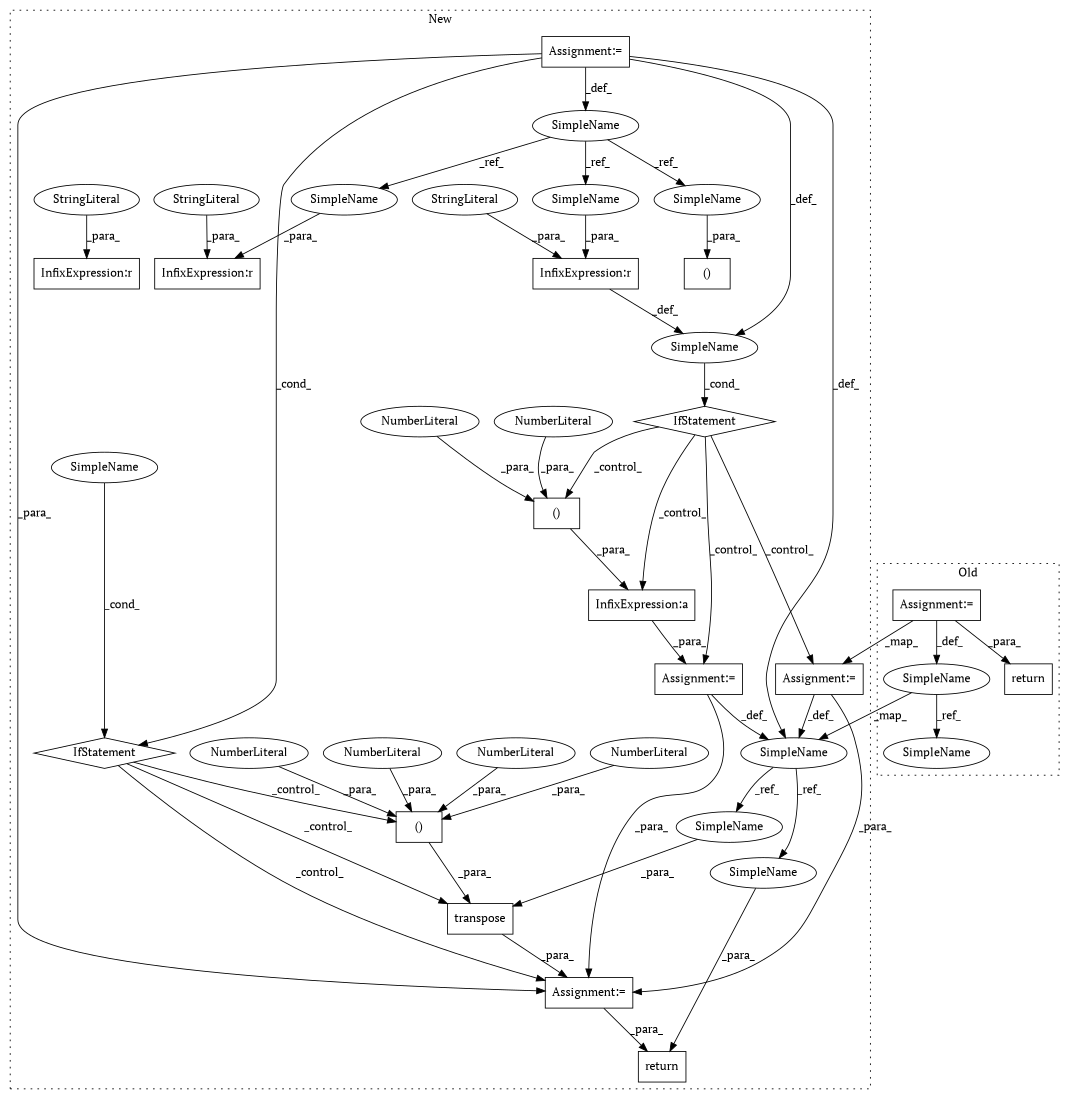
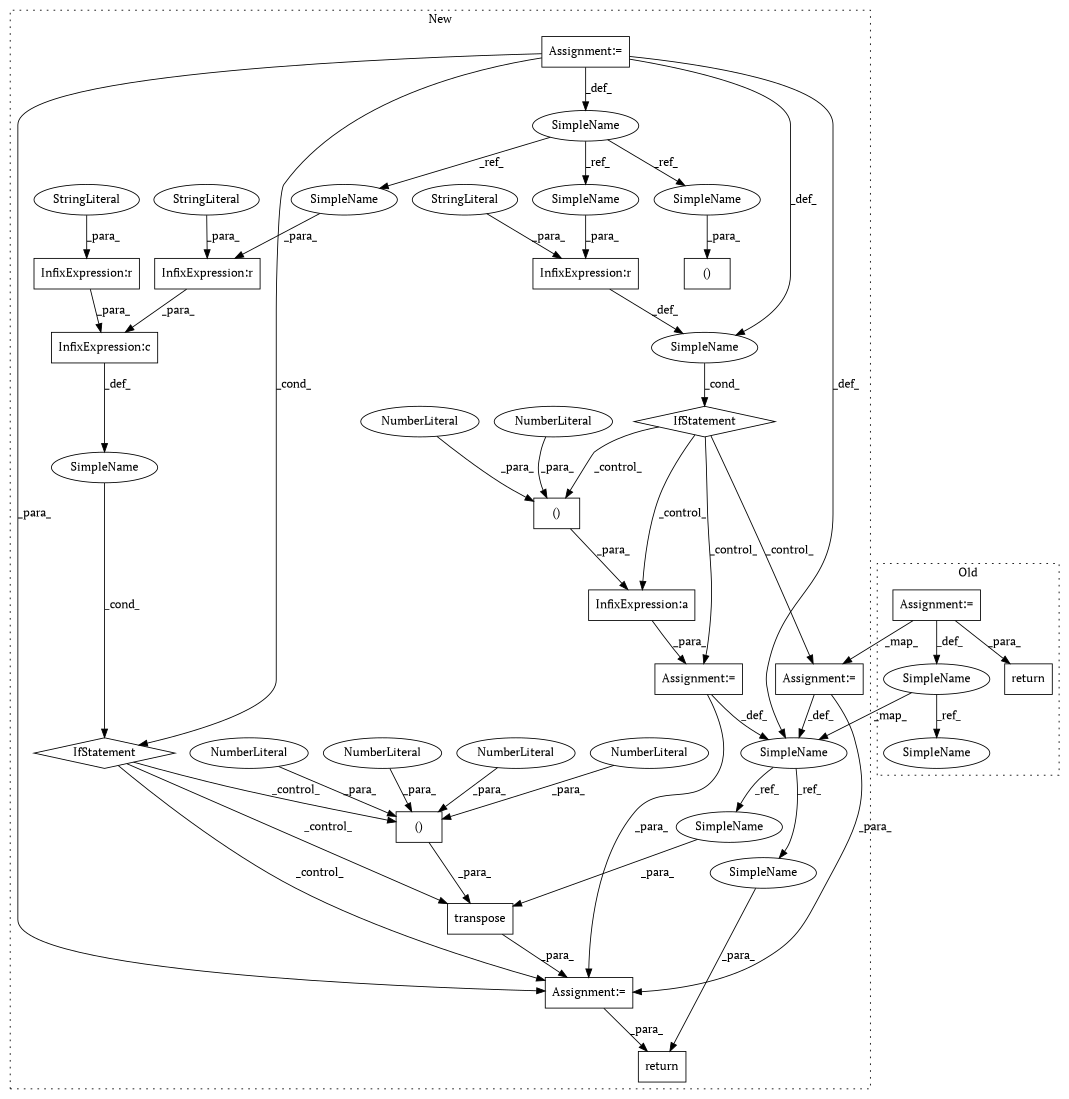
node "InfixExpression:c": added
